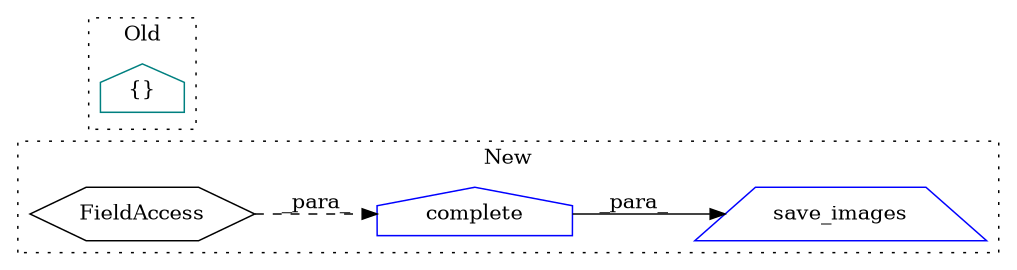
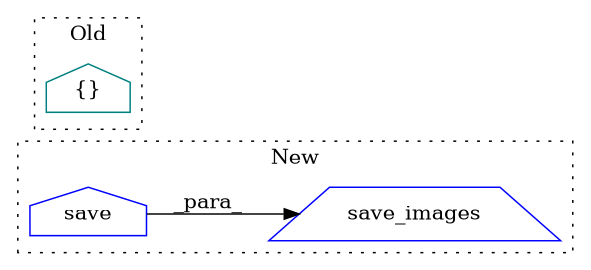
node "FieldAccess": removed
node "complete": label "complete" -> "save"
